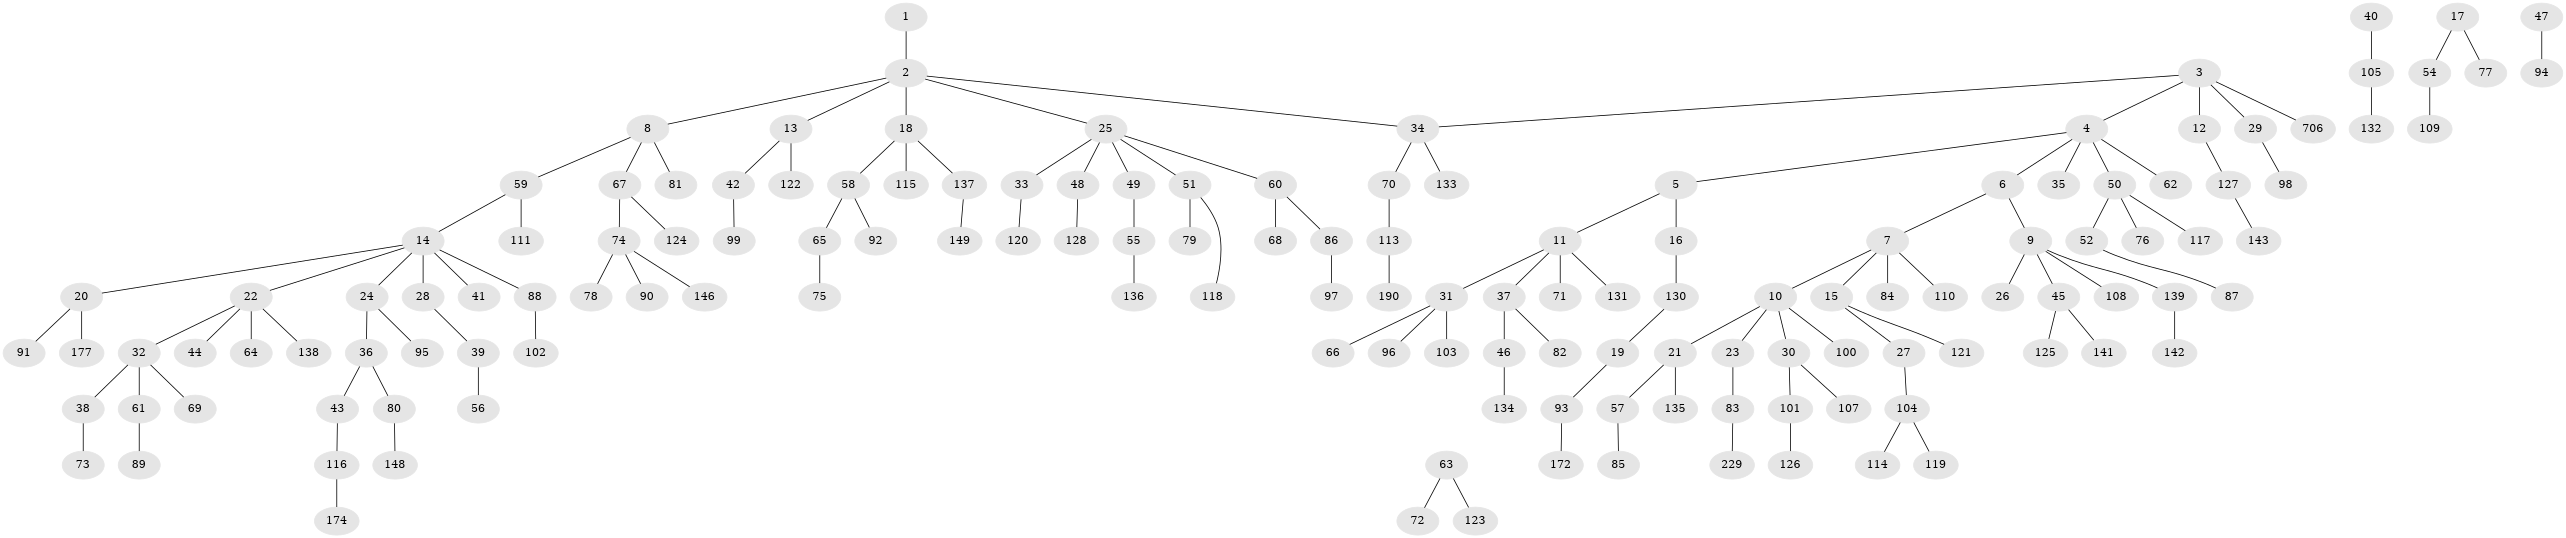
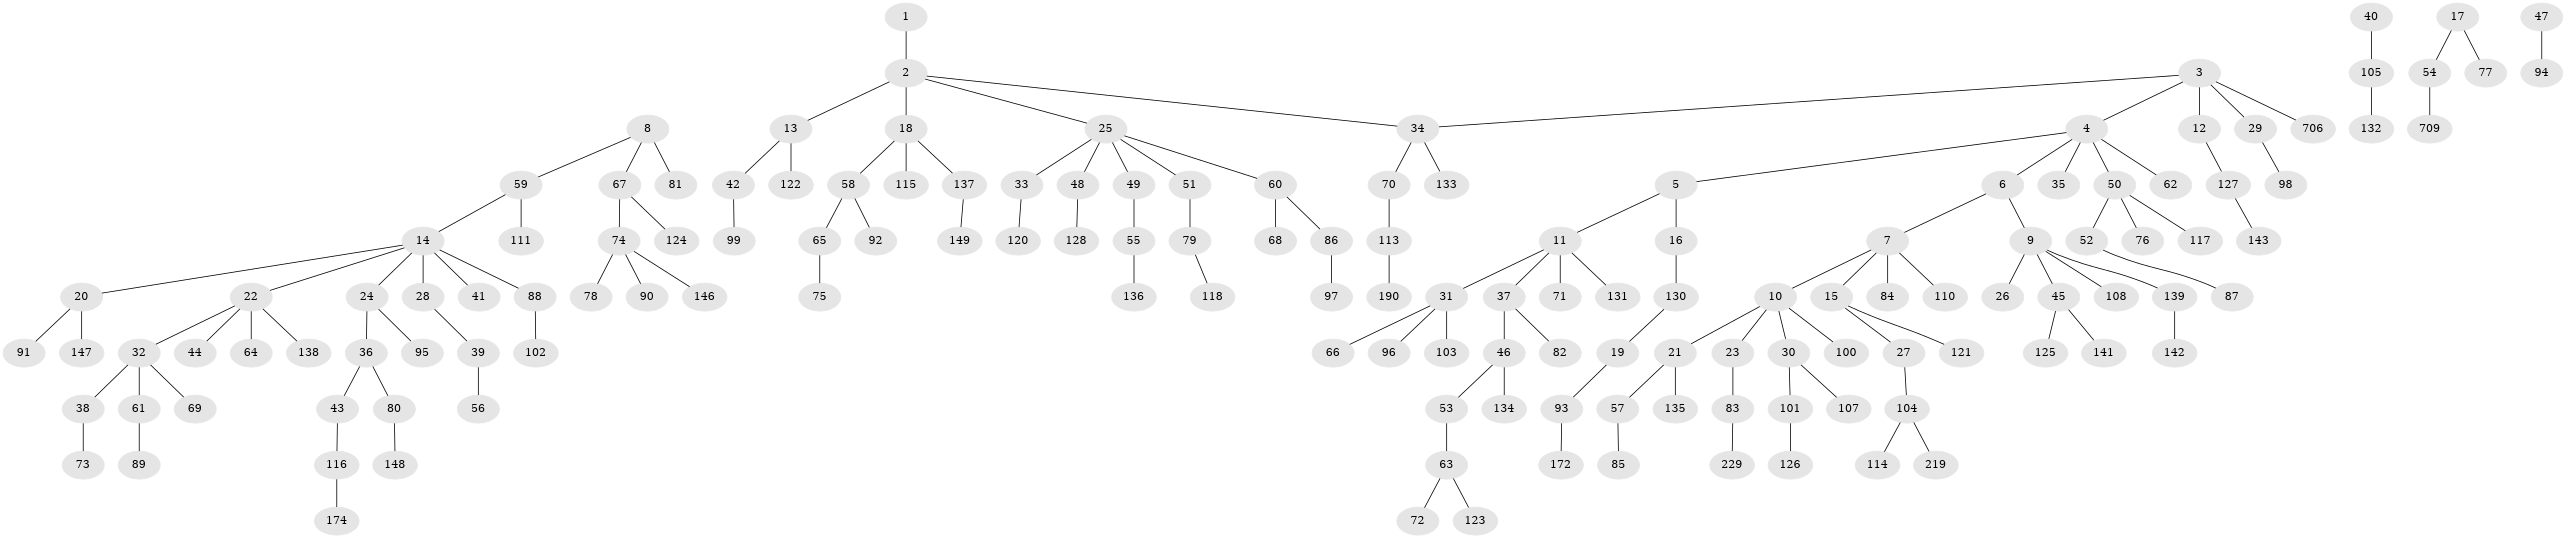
edge "2" -- "8": removed
node "109": label "109" -> "709"
edge "51" -- "118": now "79" -- "118"
node "177": label "177" -> "147"
node "53": added
node "119": label "119" -> "219"
